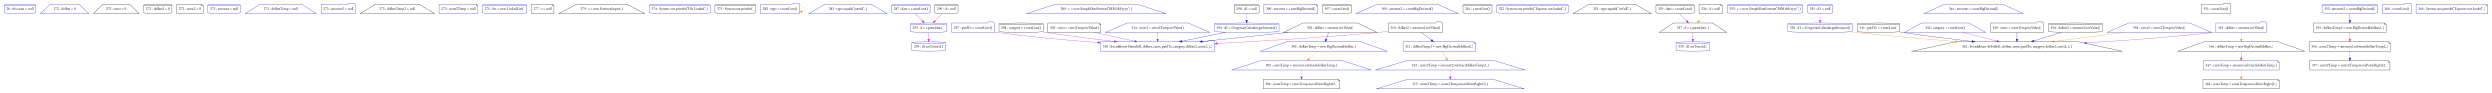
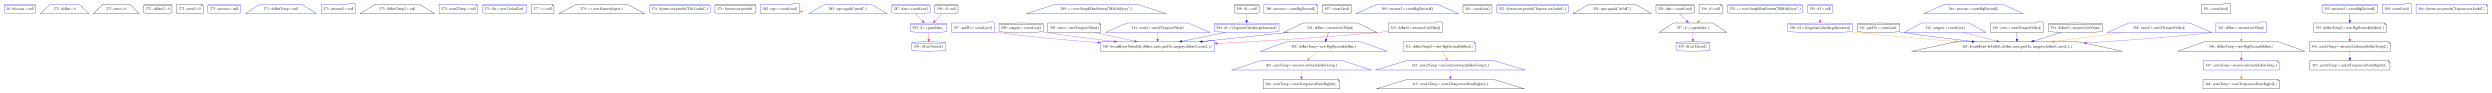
edge "310 : dollars2 = amount2.intValue()" -> "311 : dollarsTemp2 = new BigDecimal(dollars2, )": removed
edge "302 : dollarsTemp = new BigDecimal(dollars, )" -> "303 : centsTemp = amount.subtract(dollarsTemp, )": style dashed -> solid
node "313 : cents2Temp = cents2Temp.movePointRight(2, )": color blue -> black
